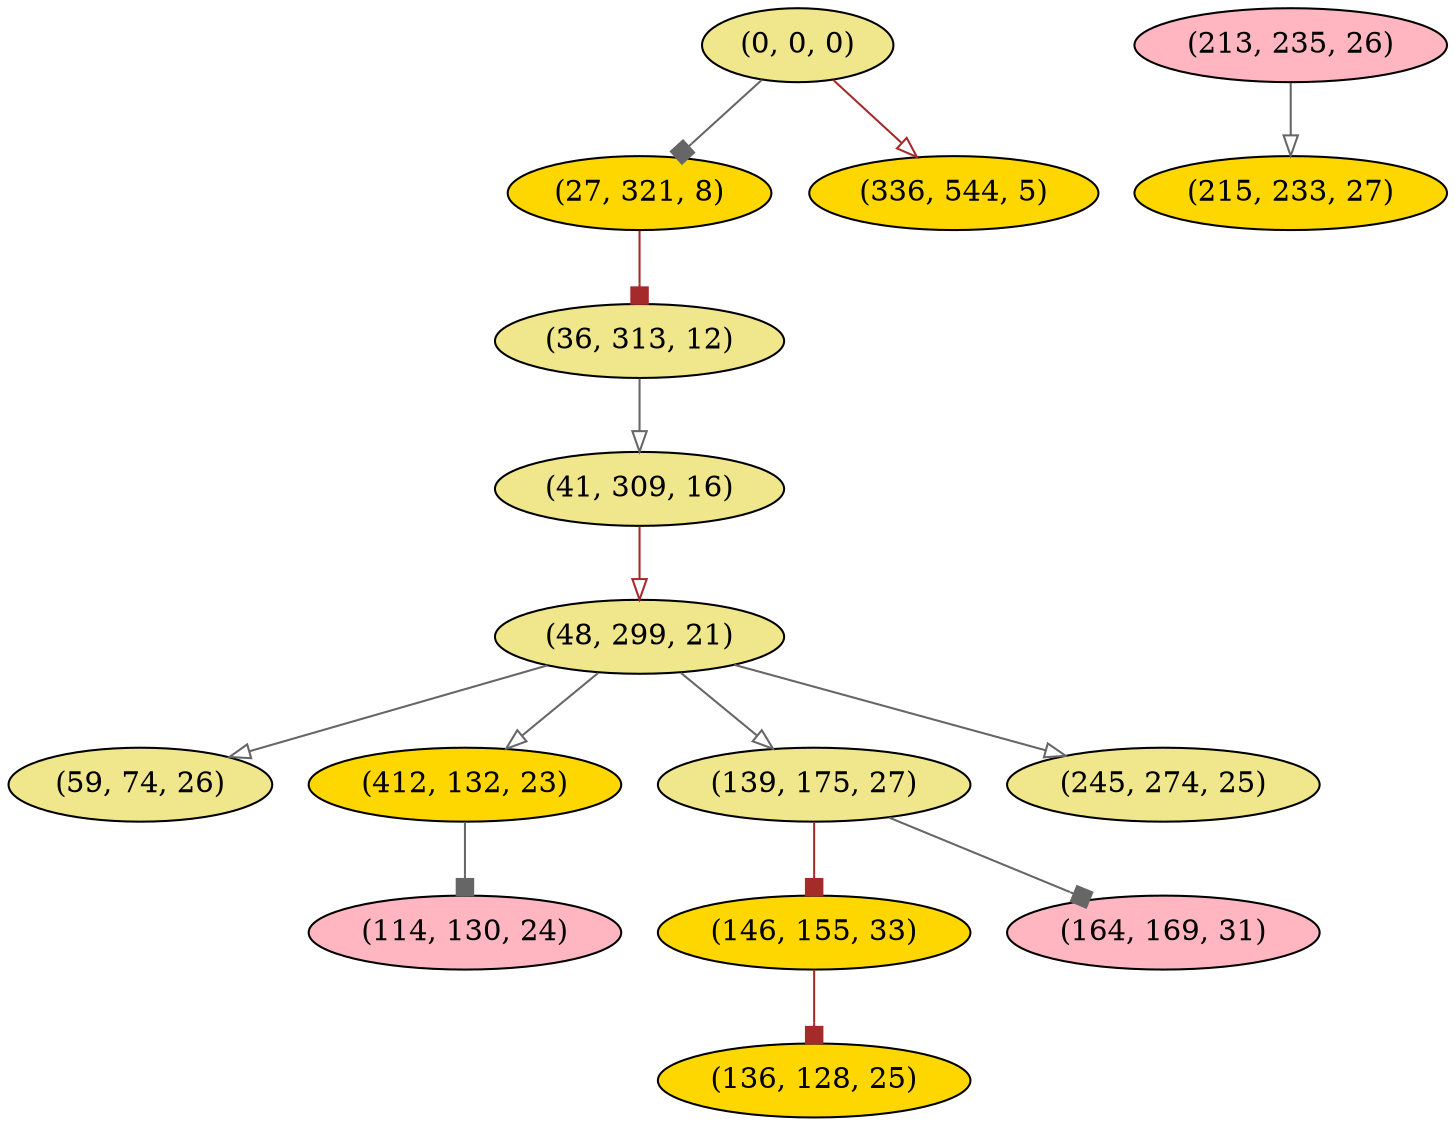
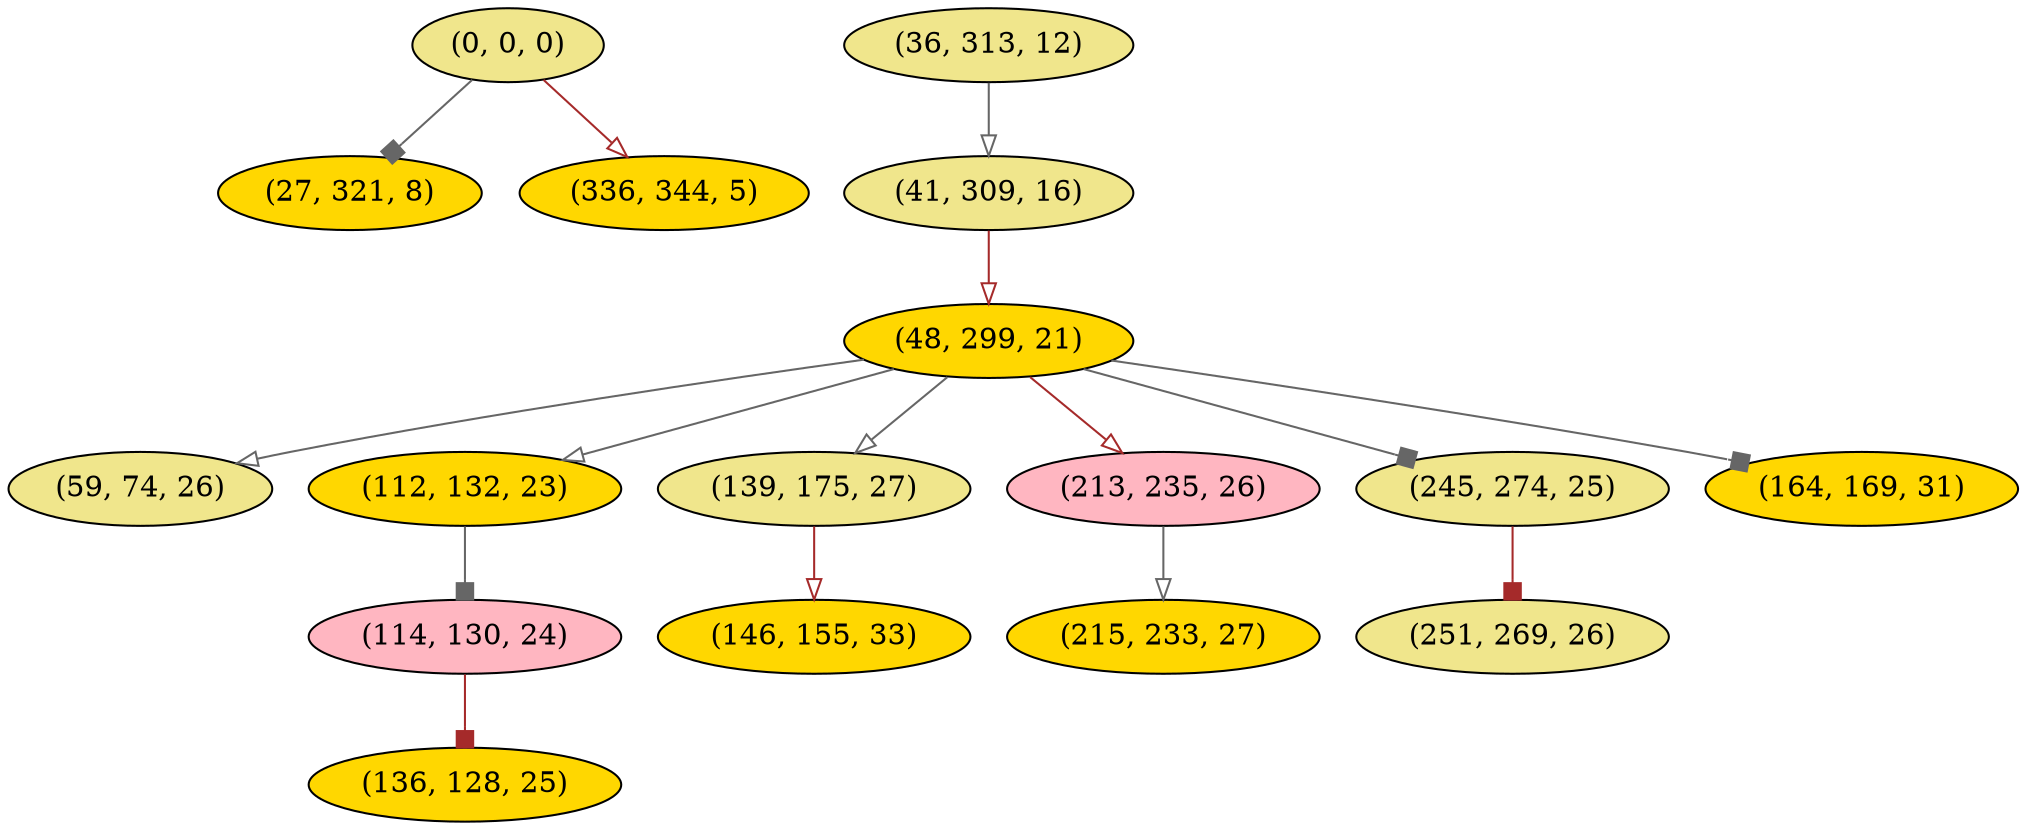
node "(336, 544, 5)": label "(336, 544, 5)" -> "(336, 344, 5)"
edge "(27, 321, 8)" -> "(36, 313, 12)": removed
edge "(48, 299, 21)" -> "(213, 235, 26)": added
node "(48, 299, 21)": fillcolor khaki -> gold
node "(251, 269, 26)": added
edge "(48, 299, 21)" -> "(245, 274, 25)": arrowhead onormal -> box
node "(412, 132, 23)": label "(412, 132, 23)" -> "(112, 132, 23)"
edge "(139, 175, 27)" -> "(146, 155, 33)": arrowhead box -> onormal
edge "(139, 175, 27)" -> "(164, 169, 31)": now "(48, 299, 21)" -> "(164, 169, 31)"
node "(164, 169, 31)": fillcolor lightpink -> gold
edge "(146, 155, 33)" -> "(136, 128, 25)": now "(114, 130, 24)" -> "(136, 128, 25)"
